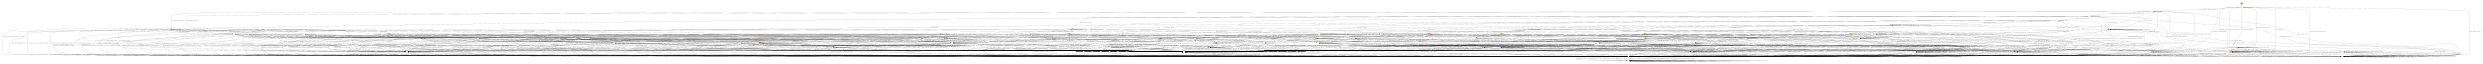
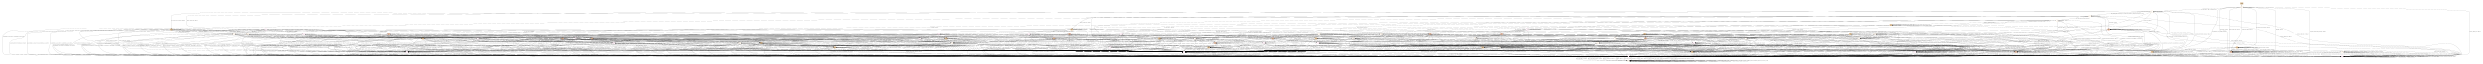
edge "s12" -> "s29": removed, label "EMPTY_CERTIFICATE / TIMEOUT"
